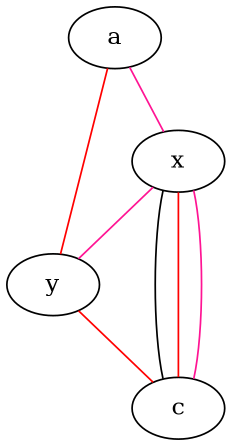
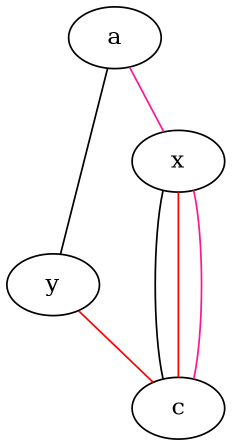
edge "a" -- "y": color red -> black
edge "x" -- "y": removed
